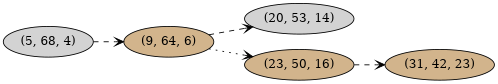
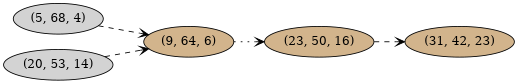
edge "(9, 64, 6)" -> "(20, 53, 14)": reversed
